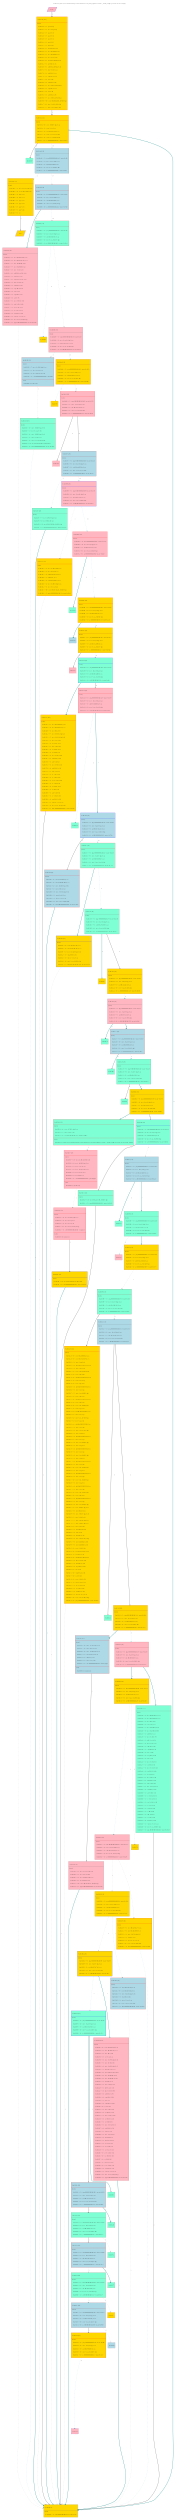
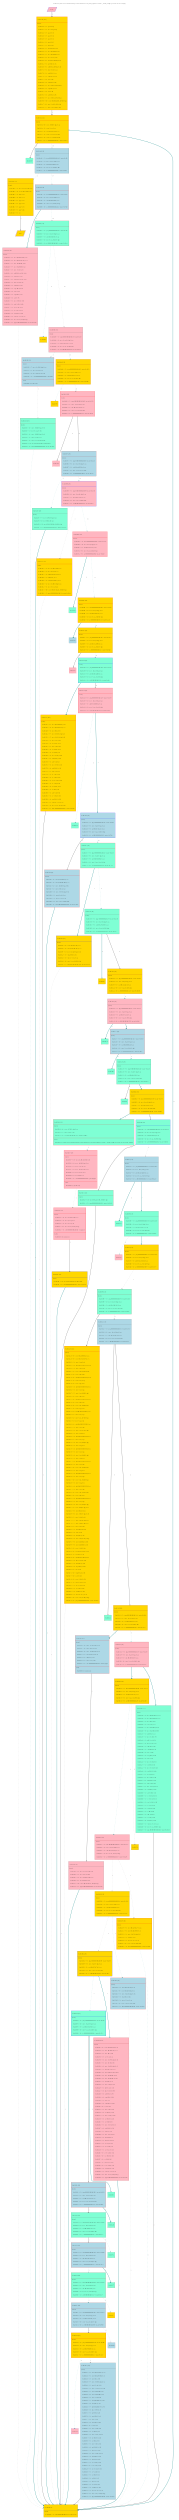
node "0x402b31 [159]": added
